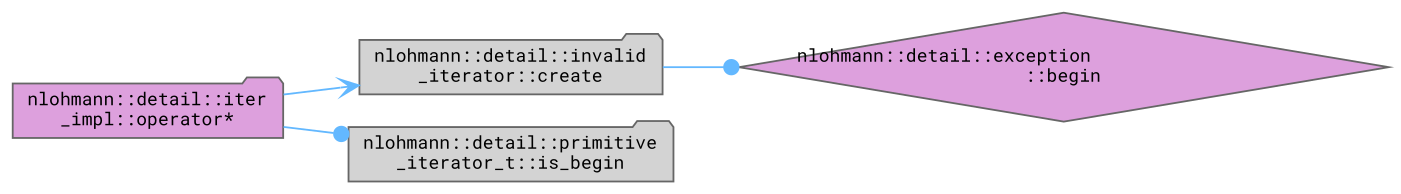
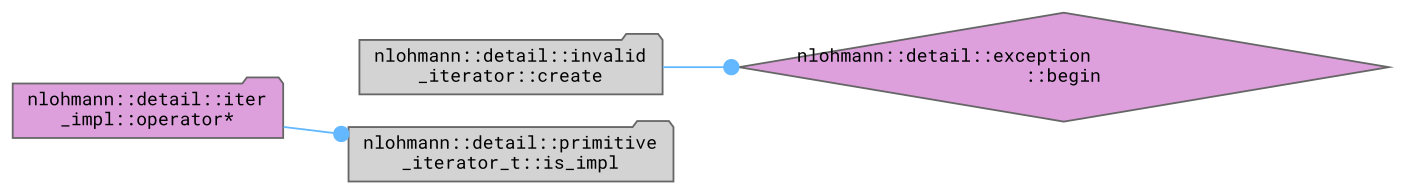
edge "nlohmann::detail::iter _impl::operator*" -> "nlohmann::detail::invalid _iterator::create": removed
node "nlohmann::detail::primitive _iterator_t::is_begin": label "nlohmann::detail::primitive _iterator_t::is_begin" -> "nlohmann::detail::primitive _iterator_t::is_impl"
